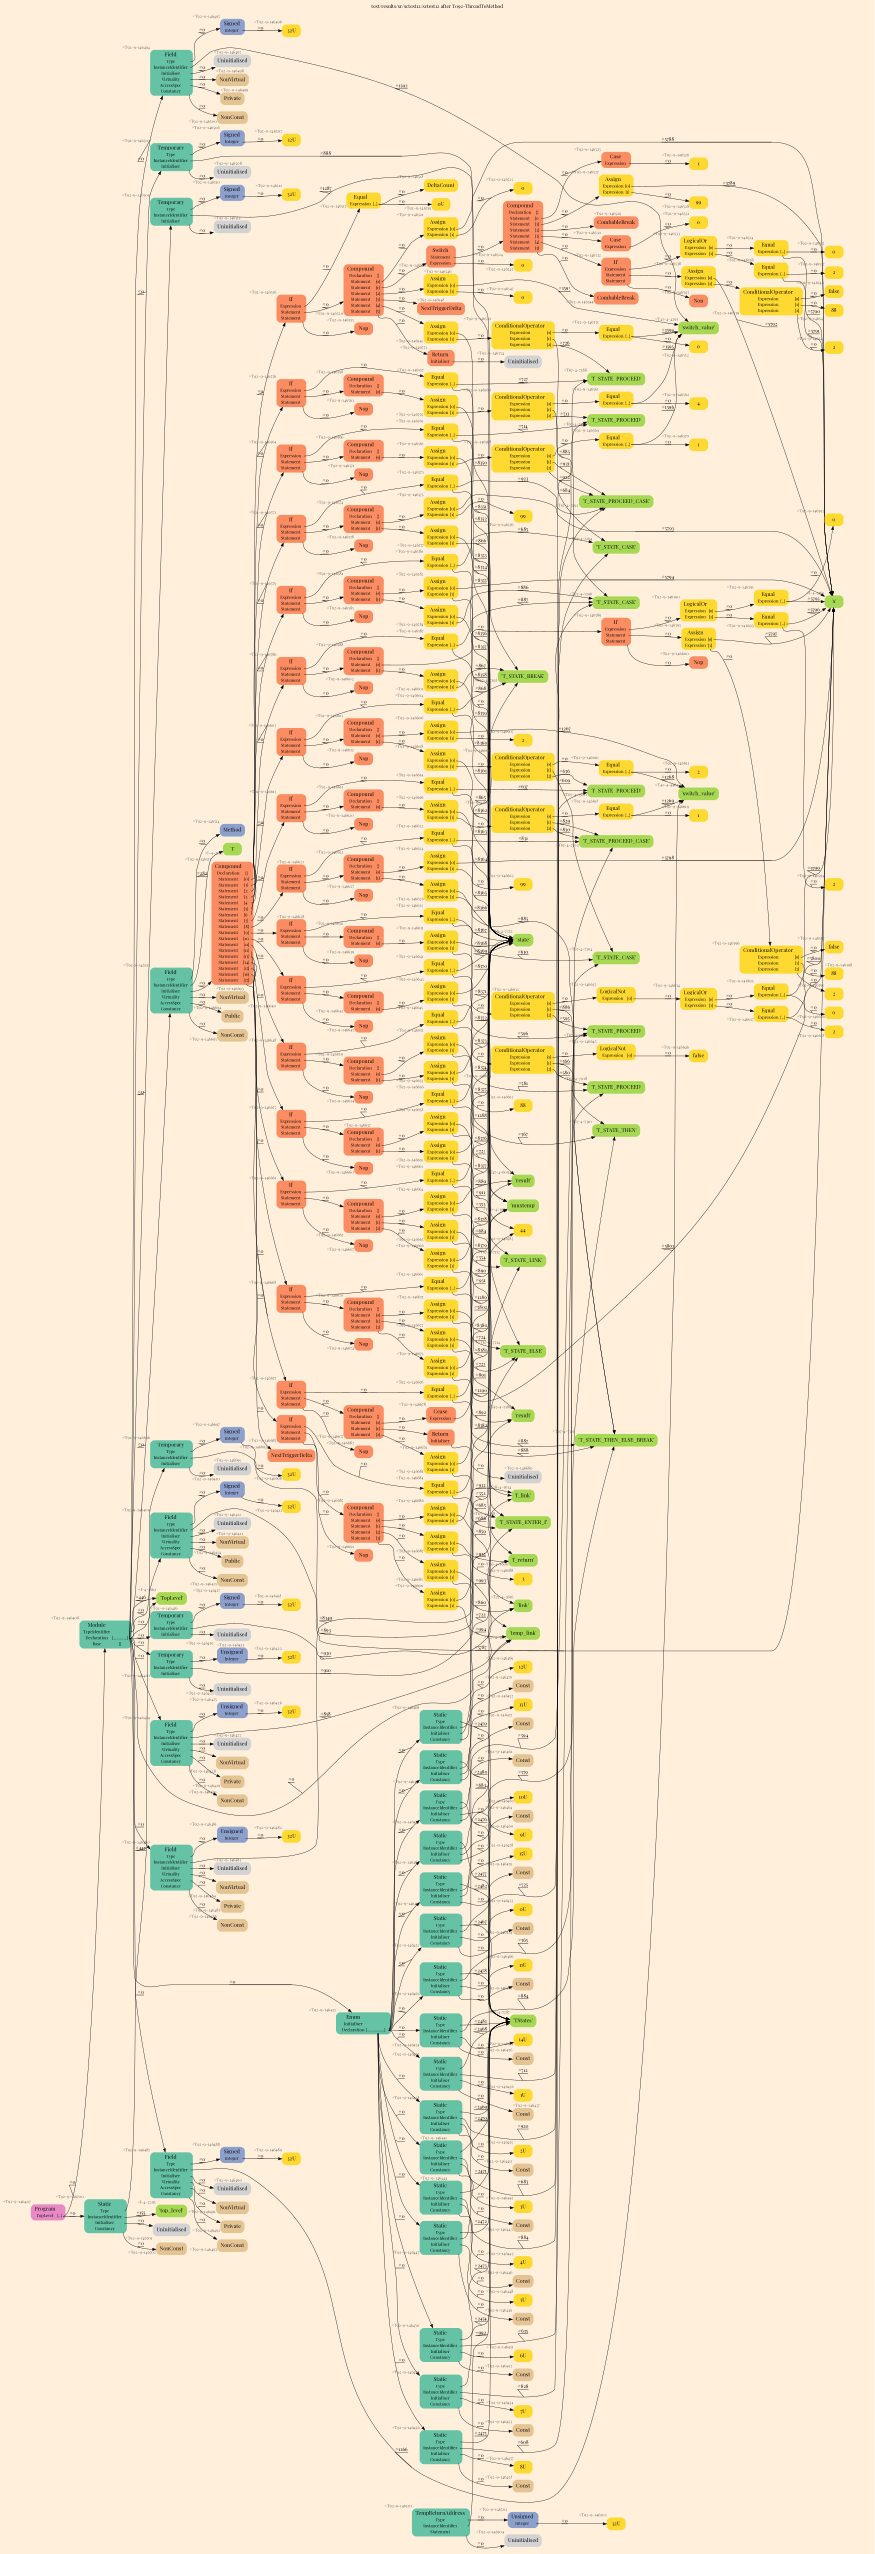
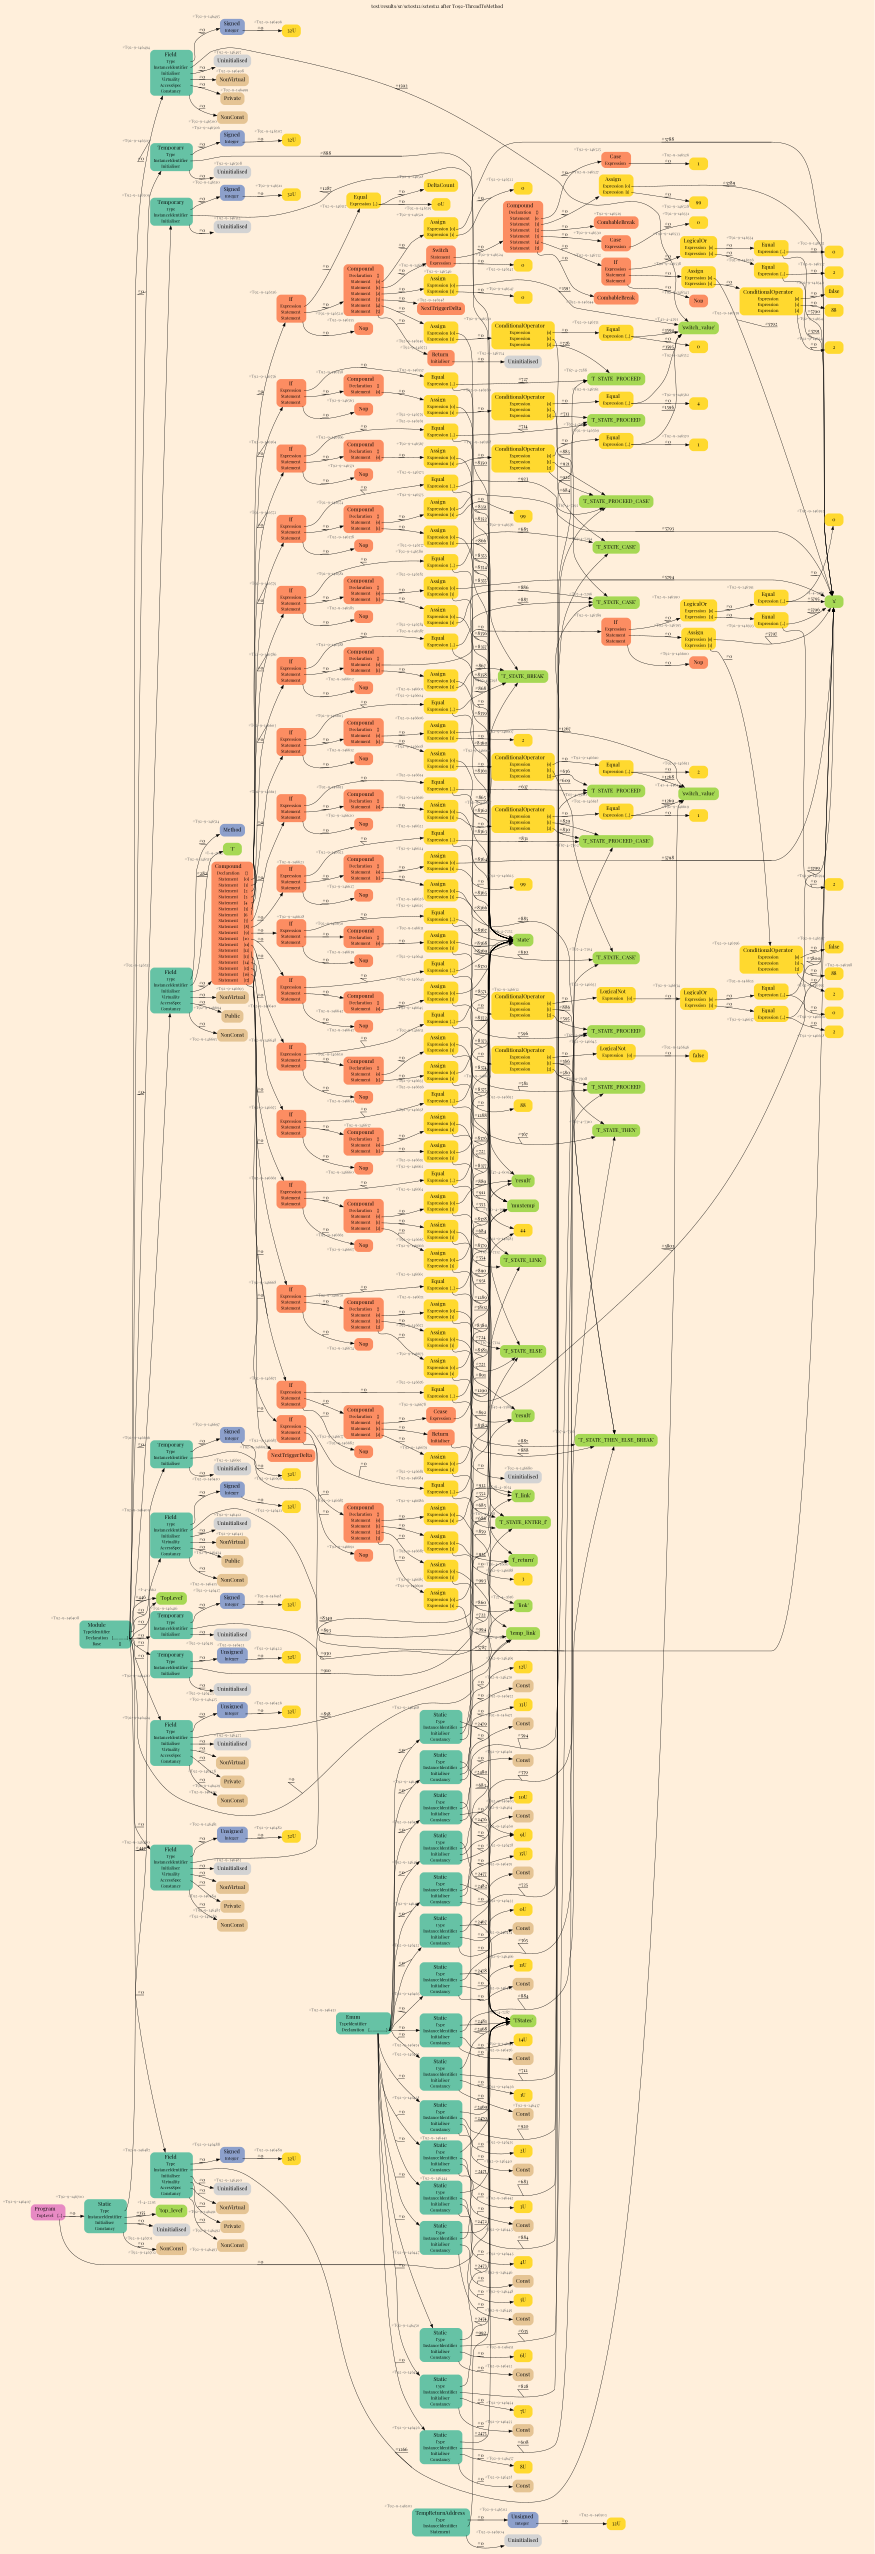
edge "Program" -> "Module": now "Program" -> "9U"
edge "Module" -> "Enum": removed, label "#0"
node "Enum": text "Initialiser" -> "TypeIdentifier"
